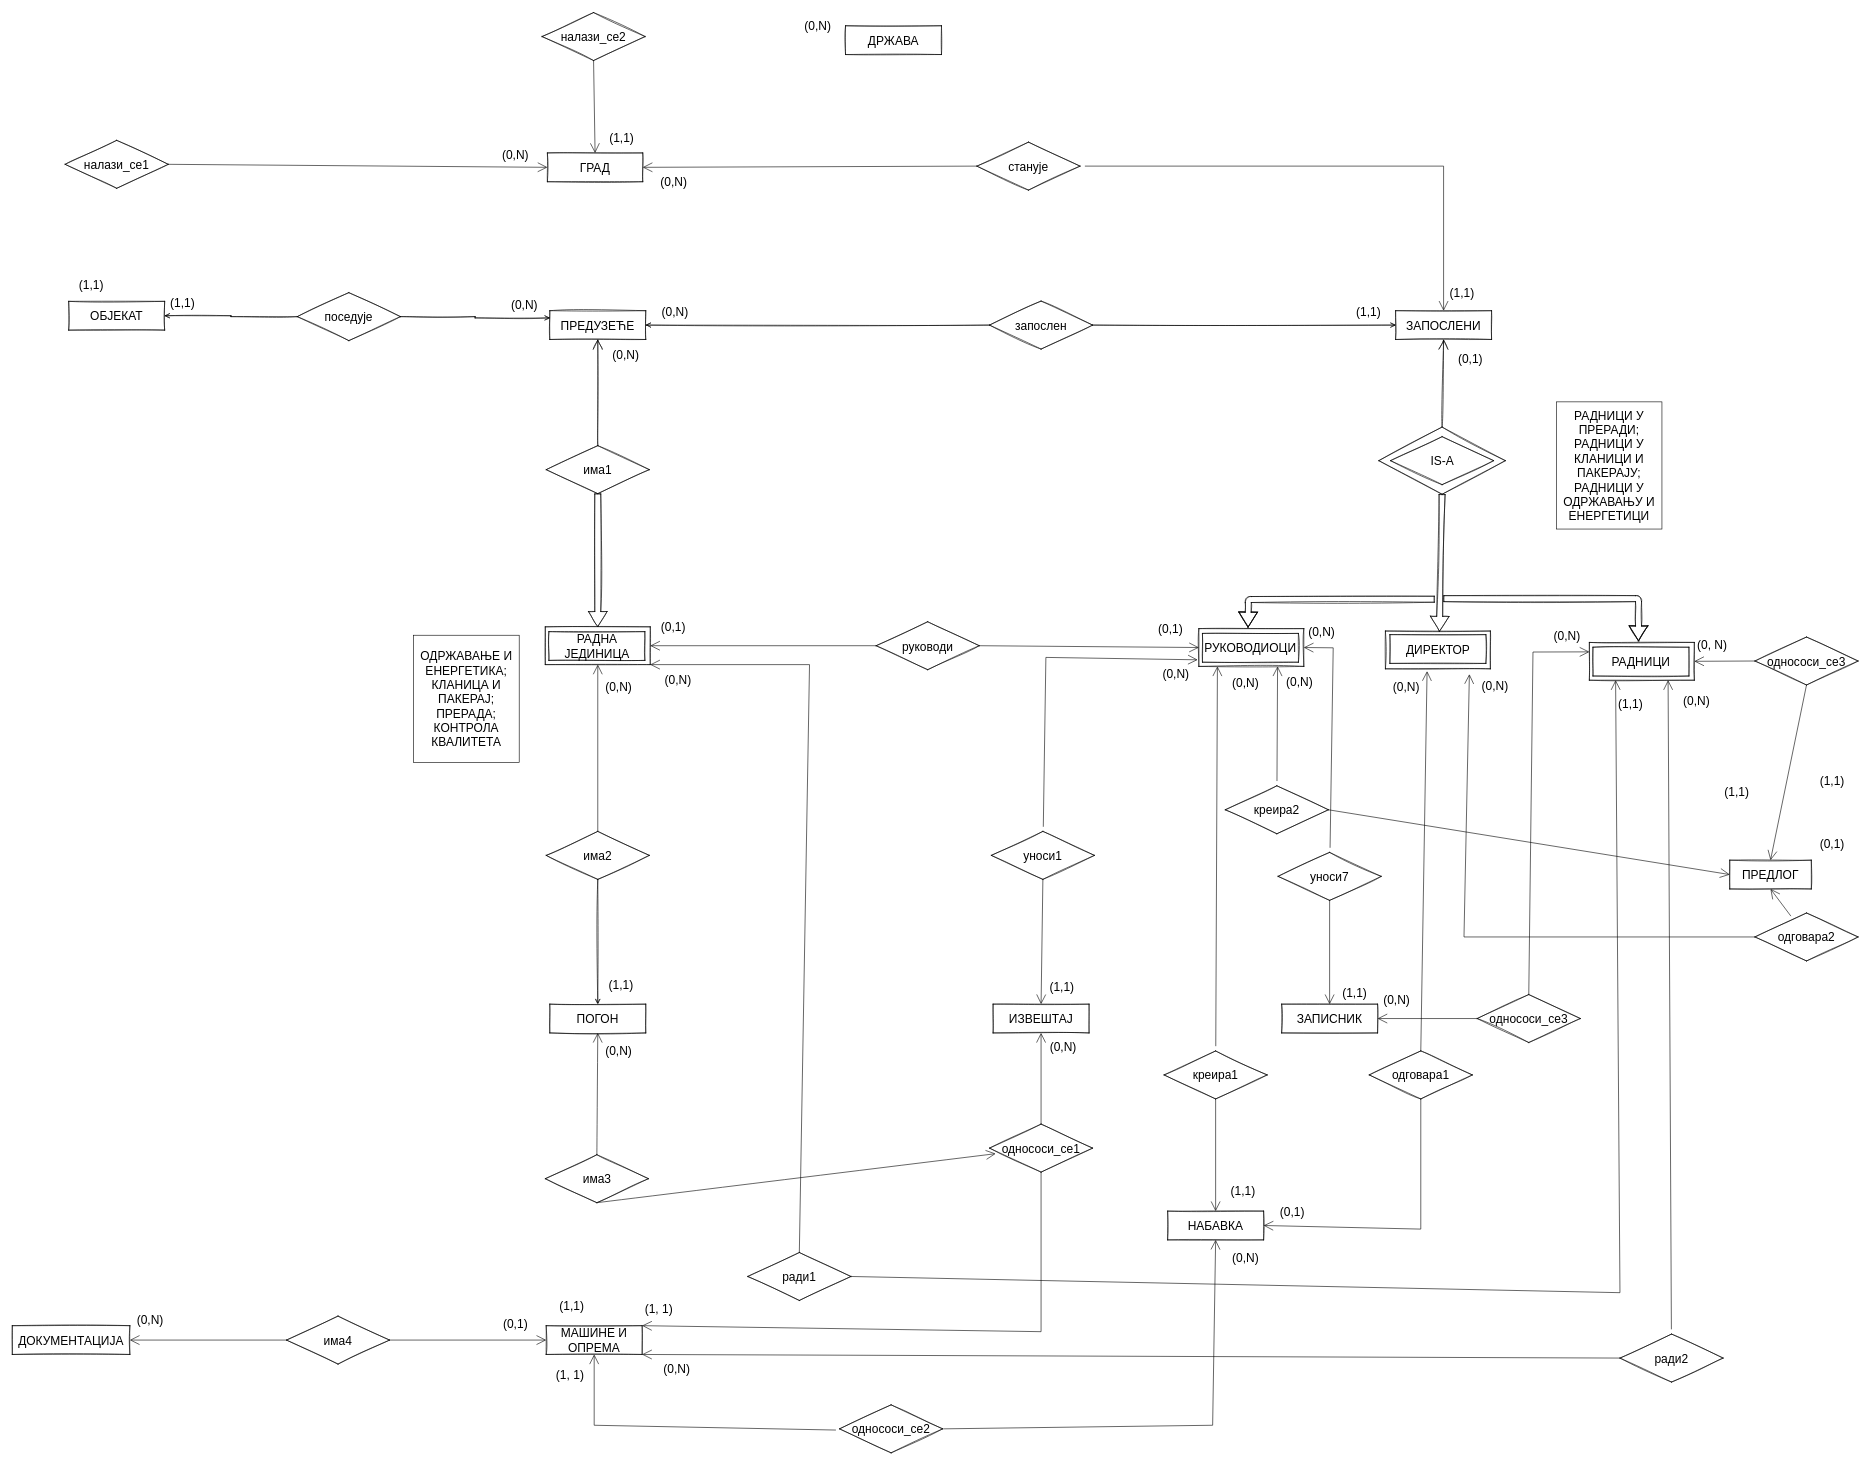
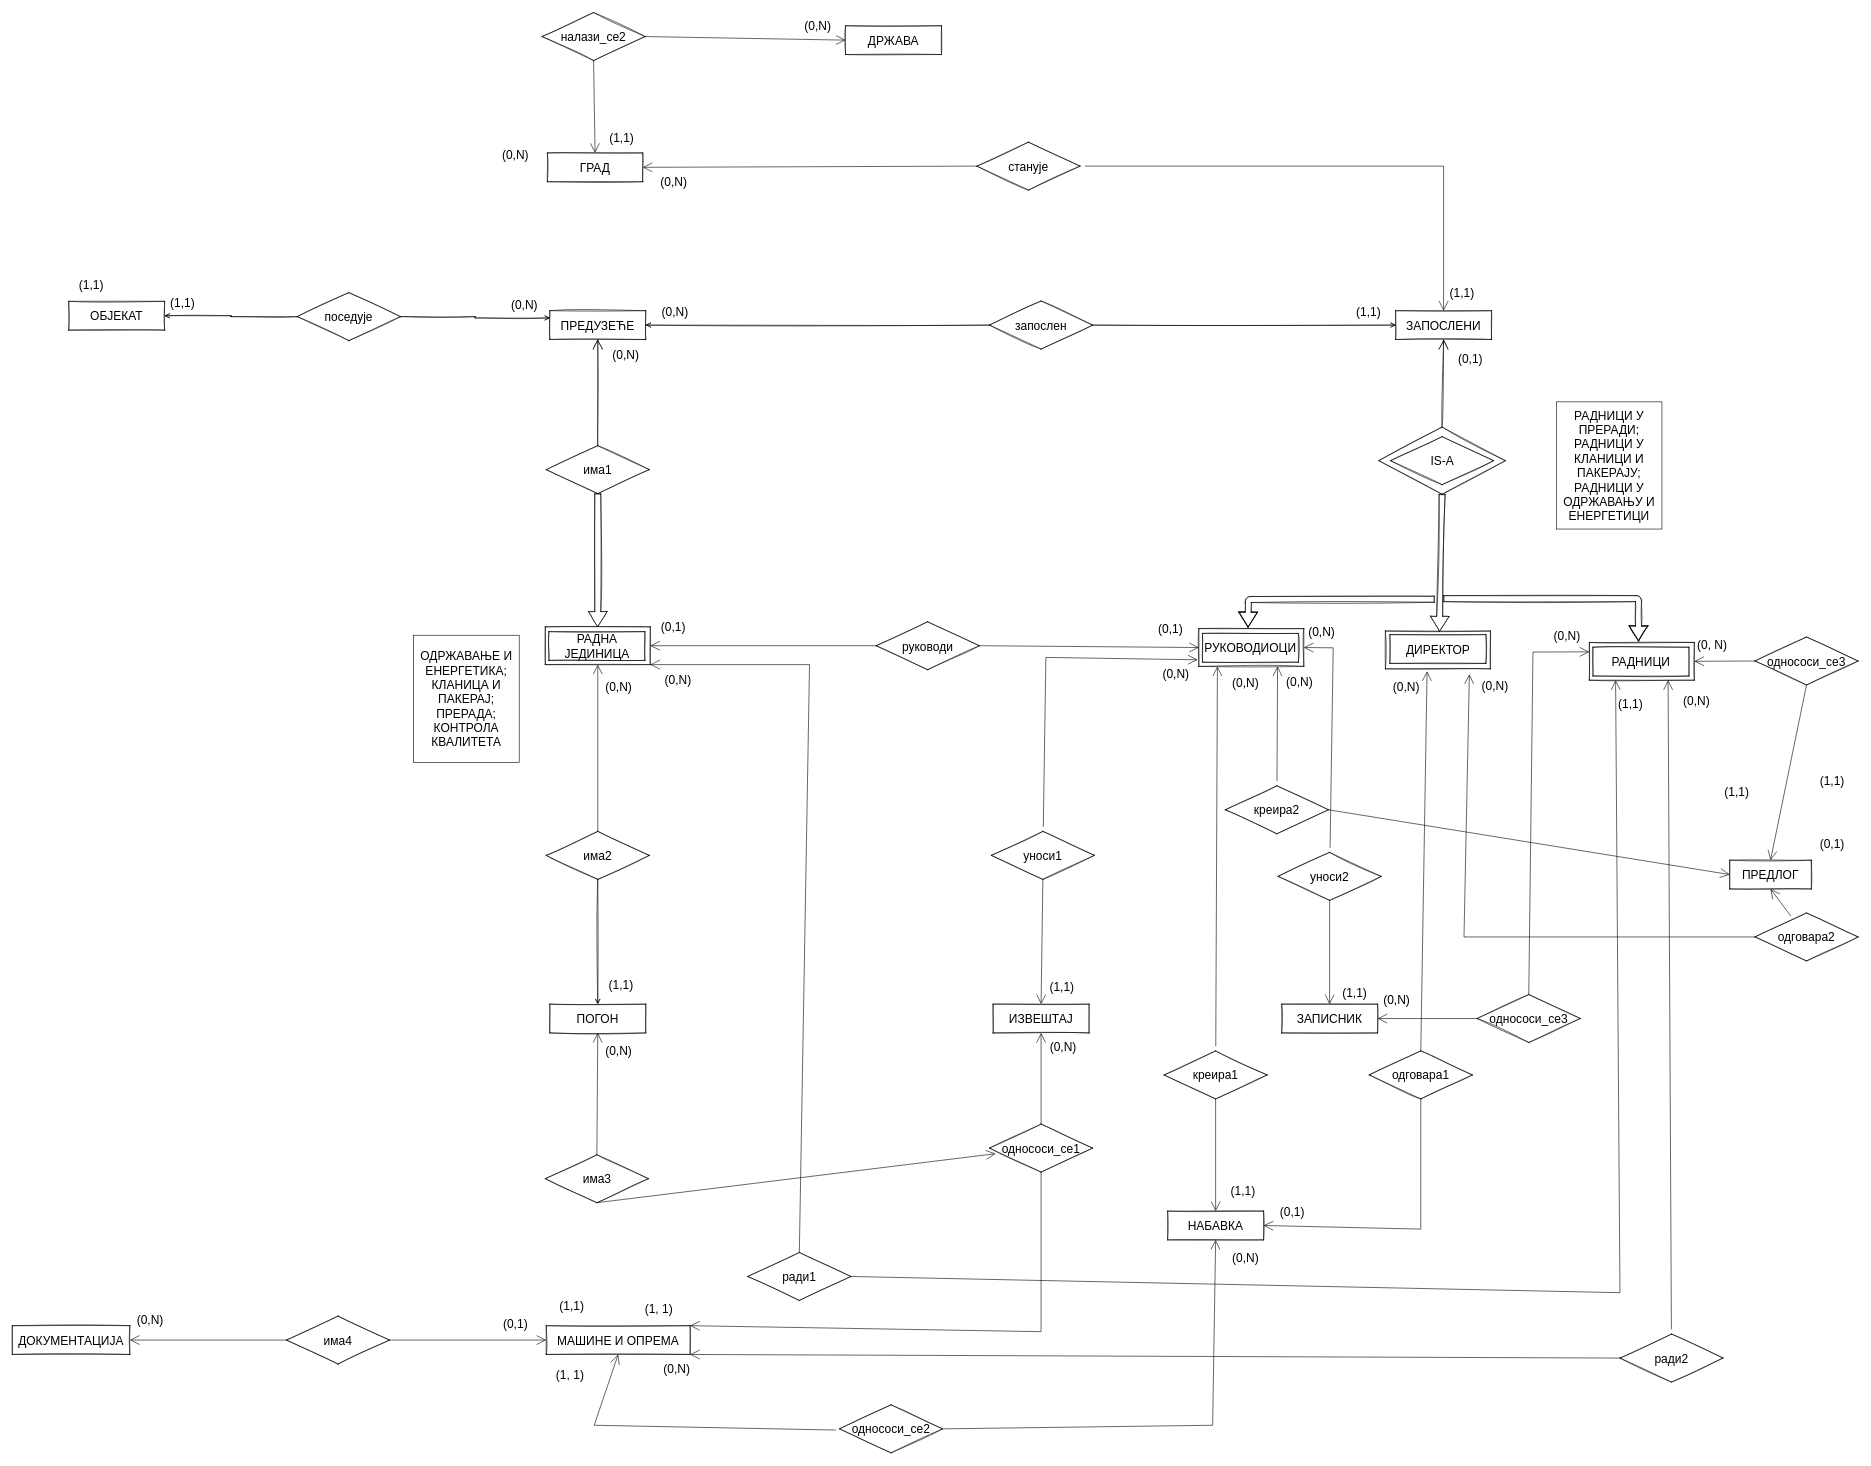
edge "налази_се2" -> "ДРЖАВА": added
node "налази_се1": removed
edge "налази_се1" -> "ГРАД": removed
node "уноси7": label "уноси7" -> "уноси2"
node "МАШИНЕ И ОПРЕМА": size 96x29 -> 144x29
